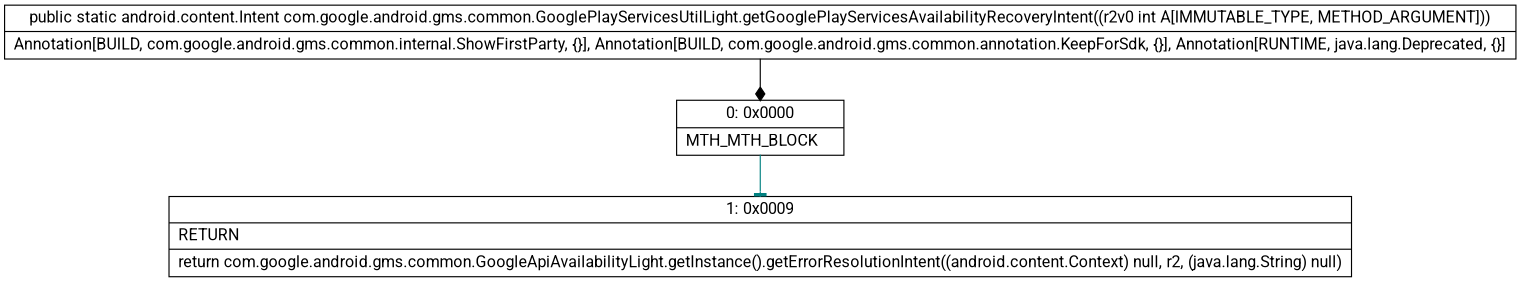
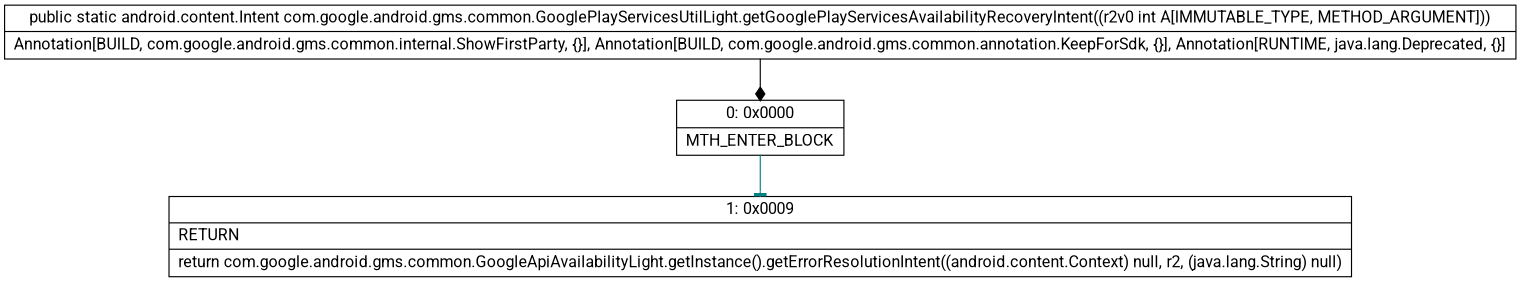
node "0: 0x0000": text "MTH_MTH_BLOCK" -> "MTH_ENTER_BLOCK"
